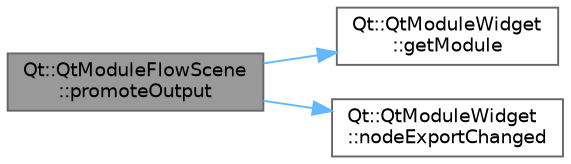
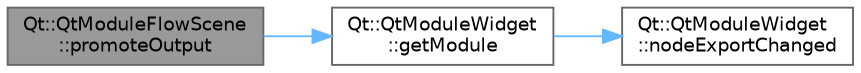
edge "Qt::QtModuleFlowScene ::promoteOutput" -> "Qt::QtModuleWidget ::nodeExportChanged": now "Qt::QtModuleWidget ::getModule" -> "Qt::QtModuleWidget ::nodeExportChanged"
